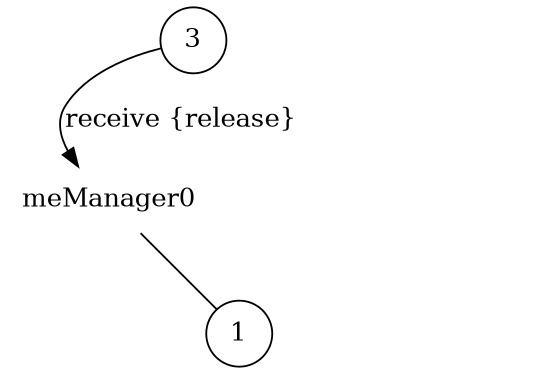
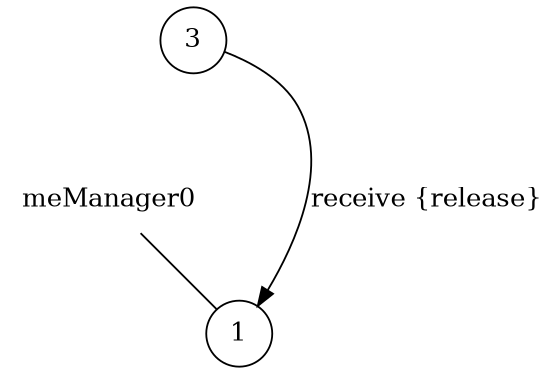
edge "3" -> "meManager0": now "3" -> "1"
